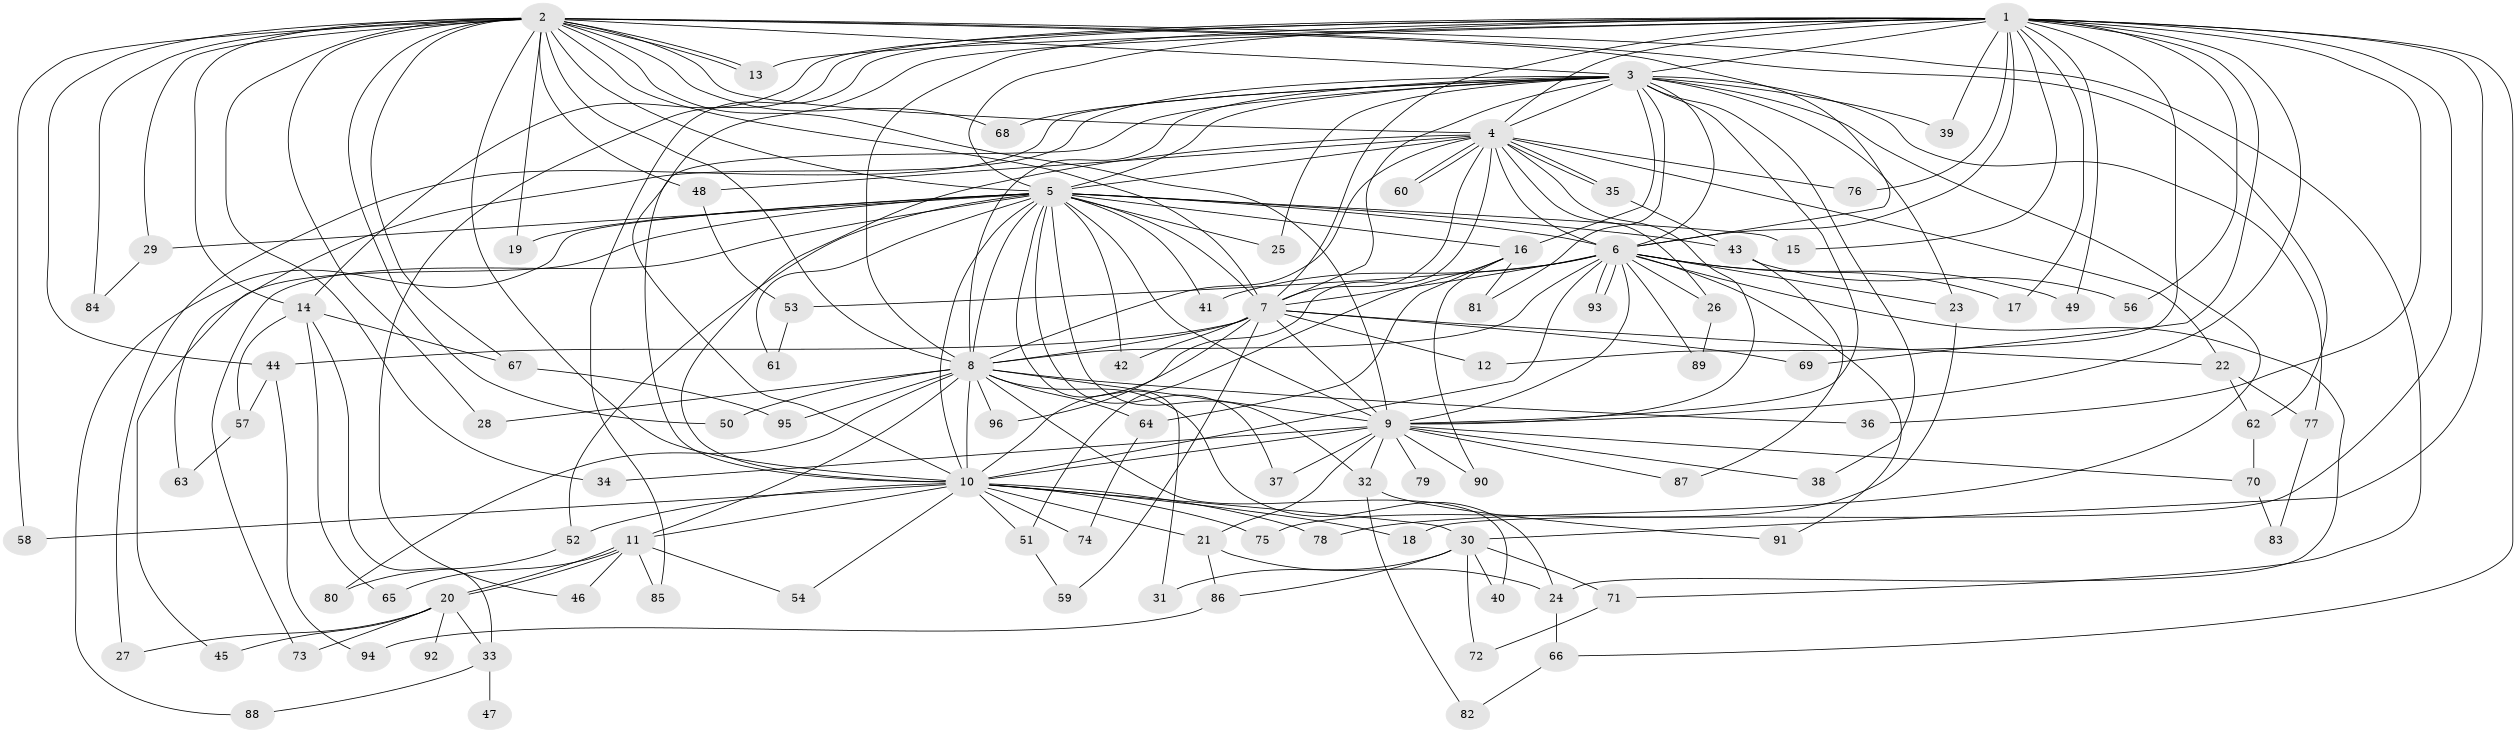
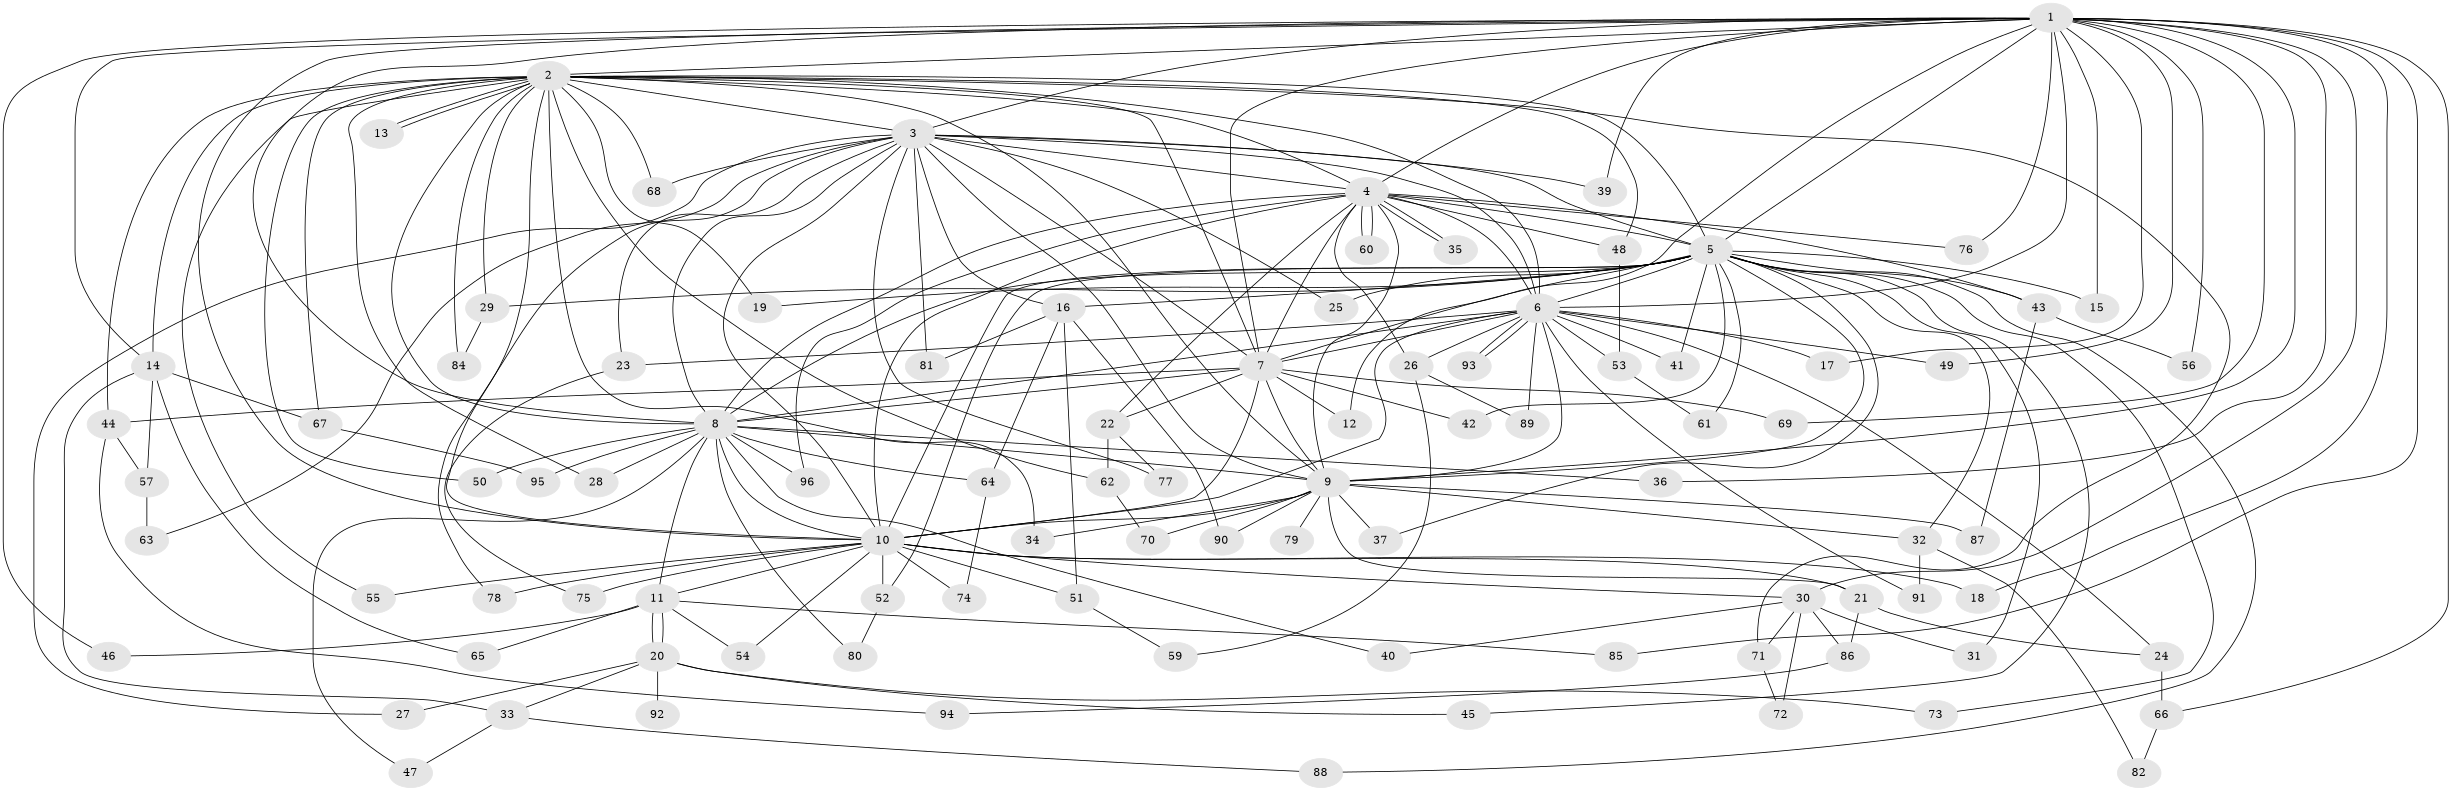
edge "1" -- "13": now "1" -- "2"
edge "35" -- "43": now "4" -- "43"
edge "7" -- "59": now "26" -- "59"
node "38": removed
edge "8" -- "24": now "8" -- "47"
node "58": label "58" -> "55"
node "83": removed
